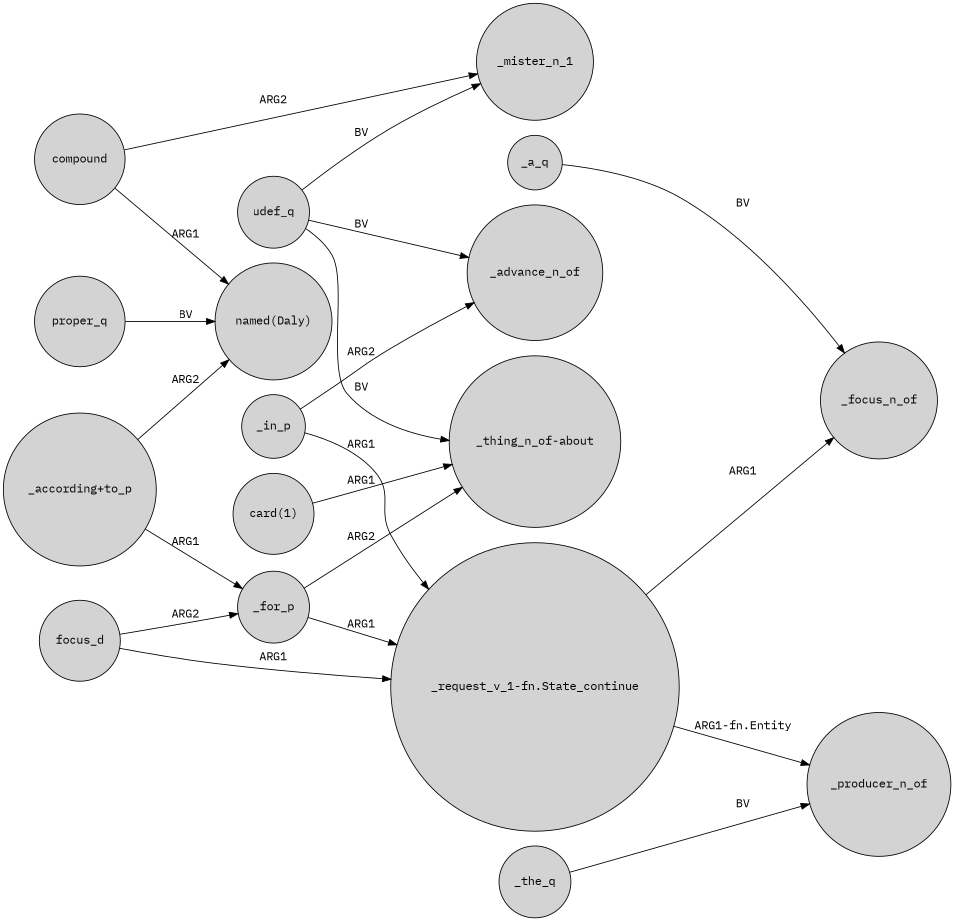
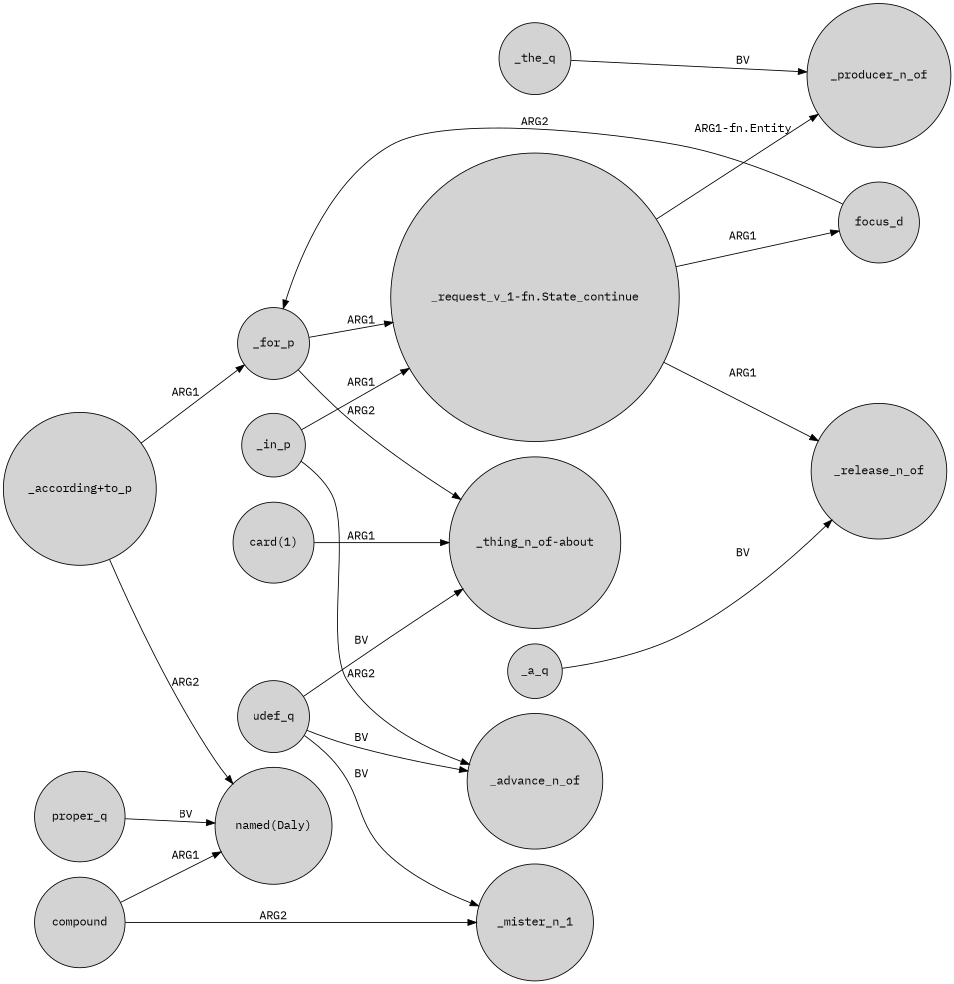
node "_focus_n_of": label "_focus_n_of" -> "_release_n_of"
edge "focus_d" -> "_request_v_1-fn.State_continue": reversed
